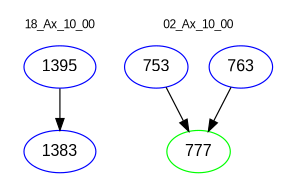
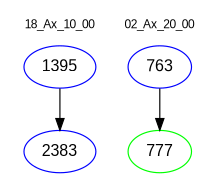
cluster "02_Ax_10_00": label "02_Ax_10_00" -> "02_Ax_20_00"
node "753": removed
node "1383": label "1383" -> "2383"
